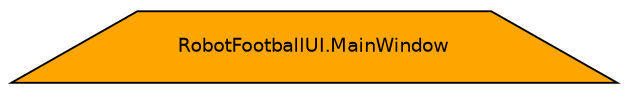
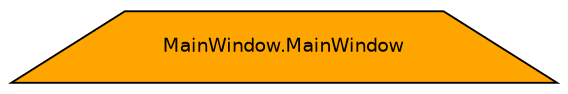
node "RobotFootballUI.MainWindow": label "RobotFootballUI.MainWindow" -> "MainWindow.MainWindow"
